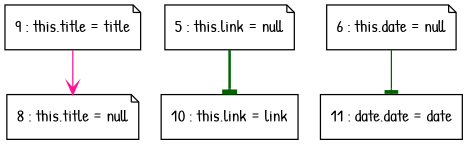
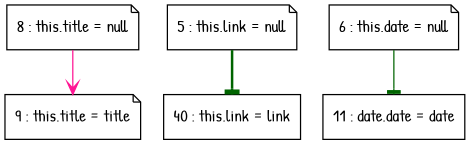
edge "9 : this.title = title" -> "8 : this.title = null": reversed
node "10 : this.link = link": label "10 : this.link = link" -> "40 : this.link = link"
